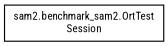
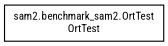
node "sam2.benchmark_sam2.OrtTest Session": label "sam2.benchmark_sam2.OrtTest Session" -> "sam2.benchmark_sam2.OrtTest OrtTest"
